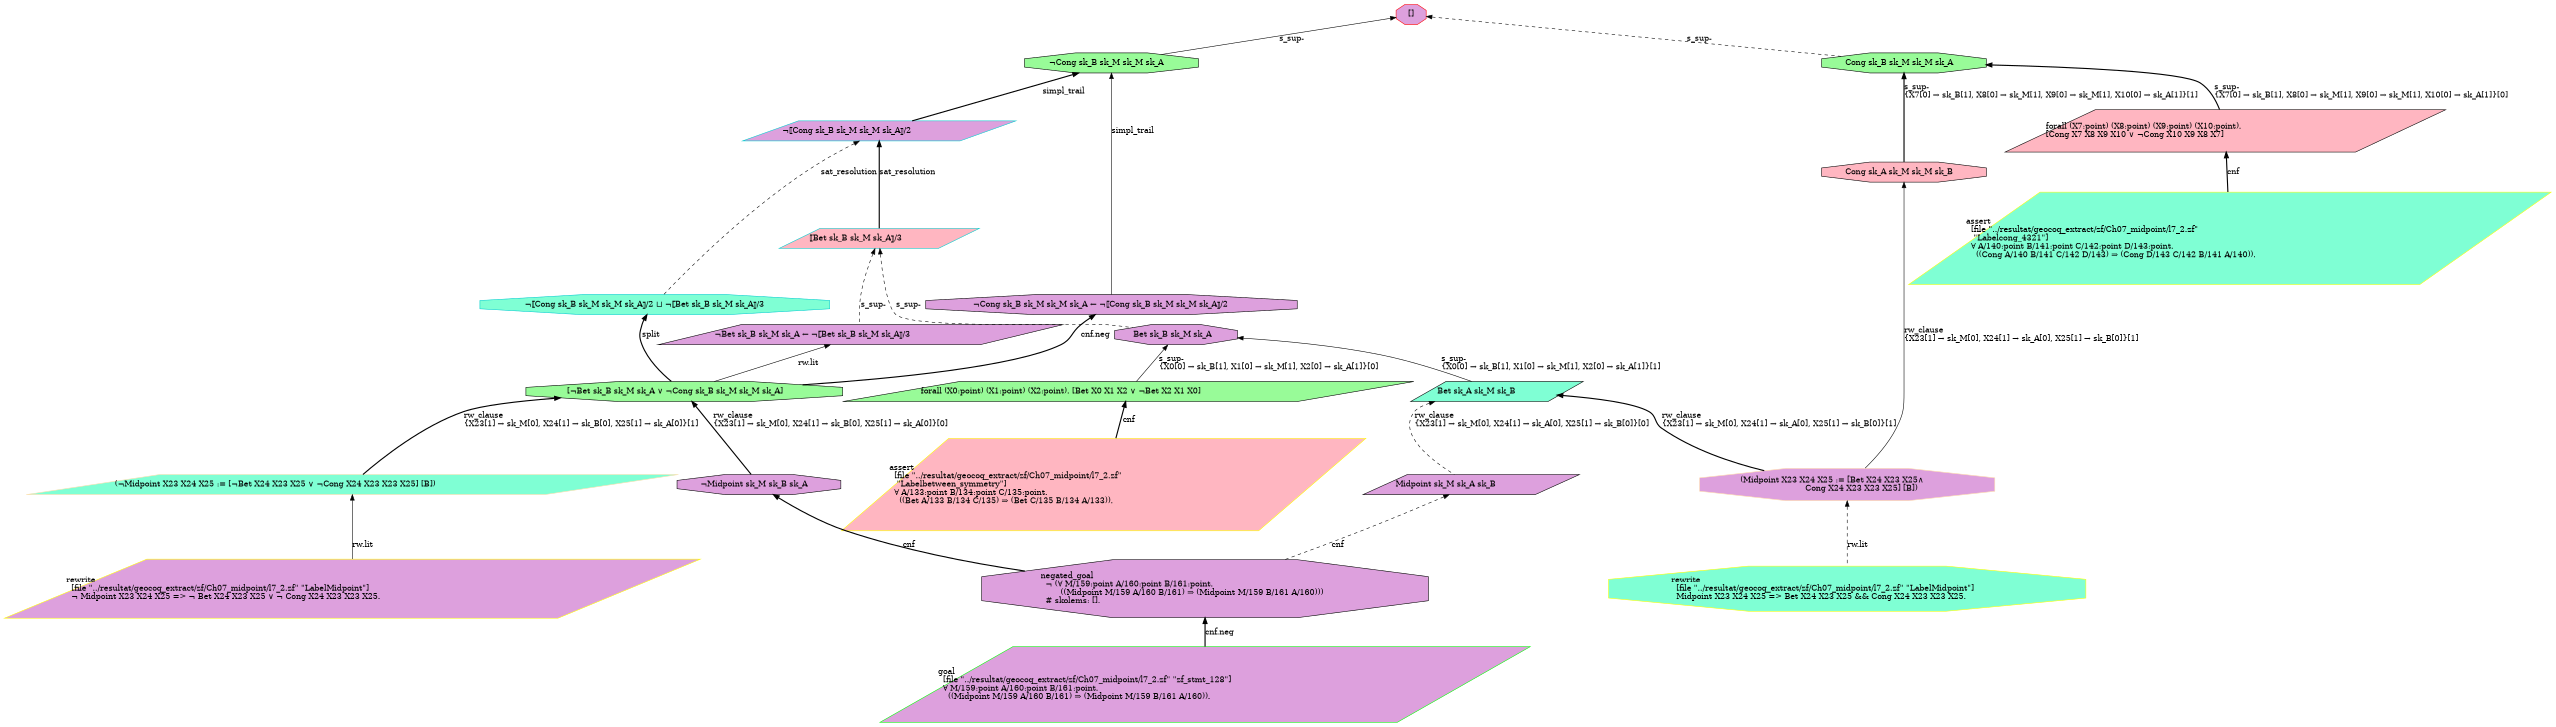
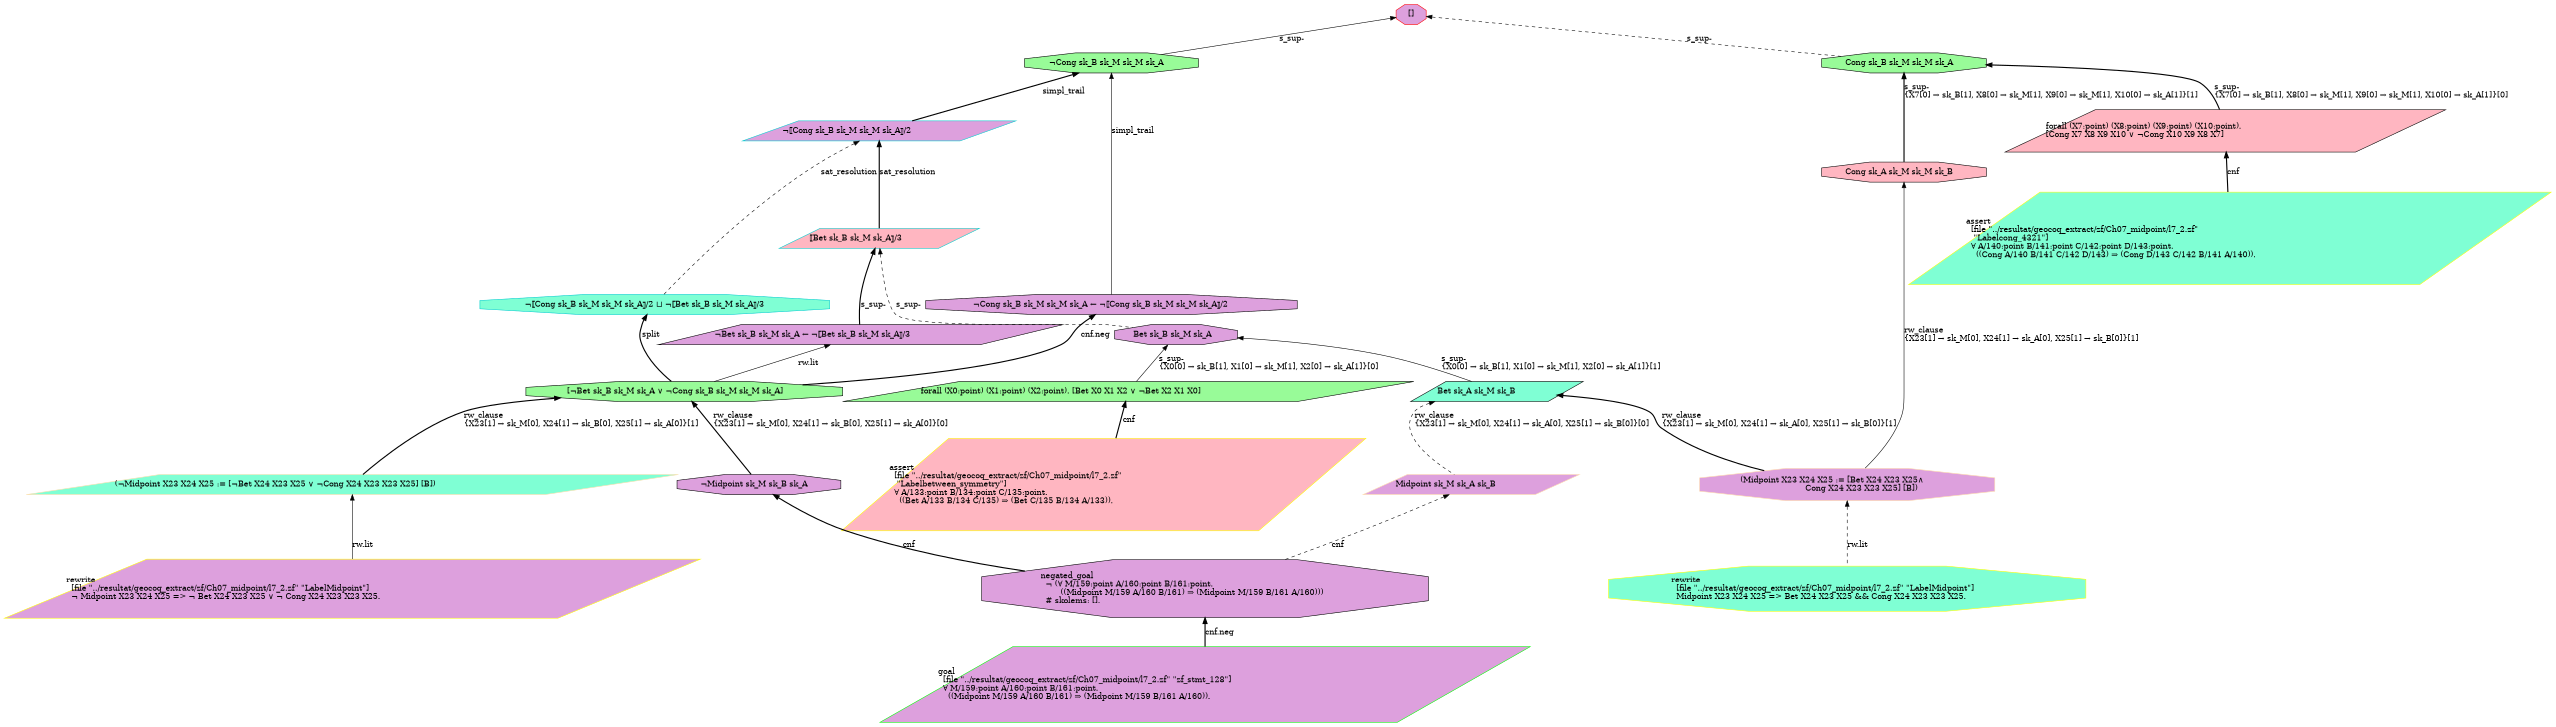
edge "¬Bet sk_B sk_M sk_A ← ¬⟦Bet sk_B sk_M sk_A⟧/3" -> "⟦Bet sk_B sk_M sk_A⟧/3": style dashed -> bold
node "Midpoint sk_M sk_A sk_B": color black -> navajowhite
